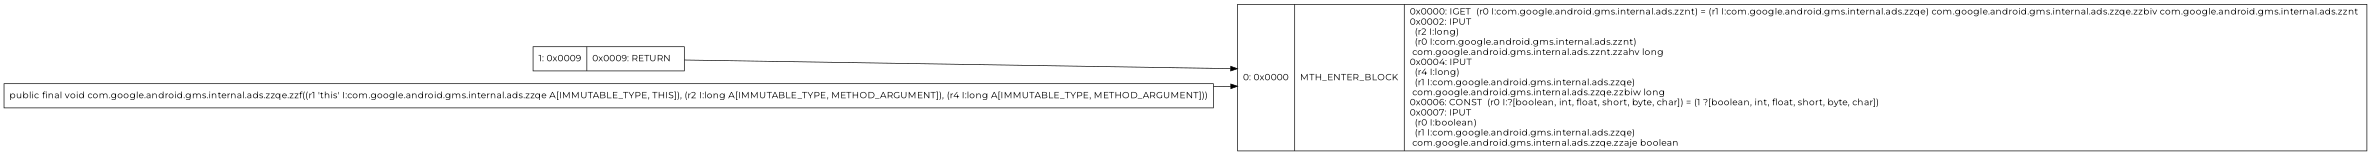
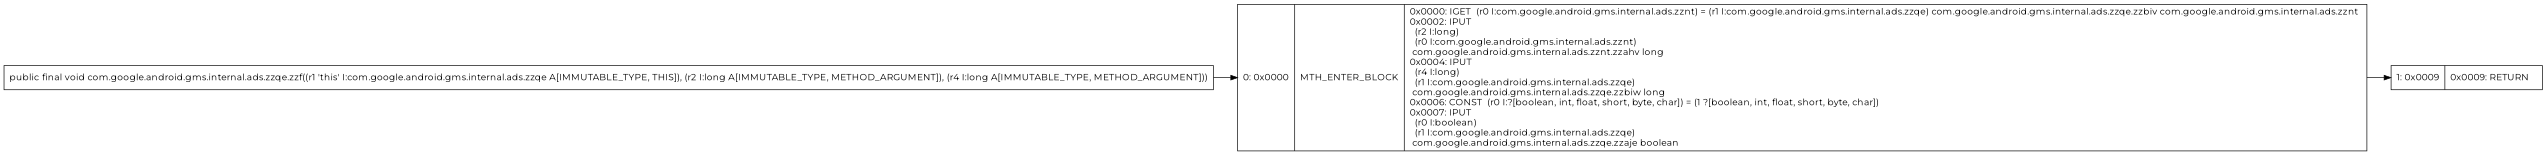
edge "1: 0x0009" -> "0: 0x0000": reversed
